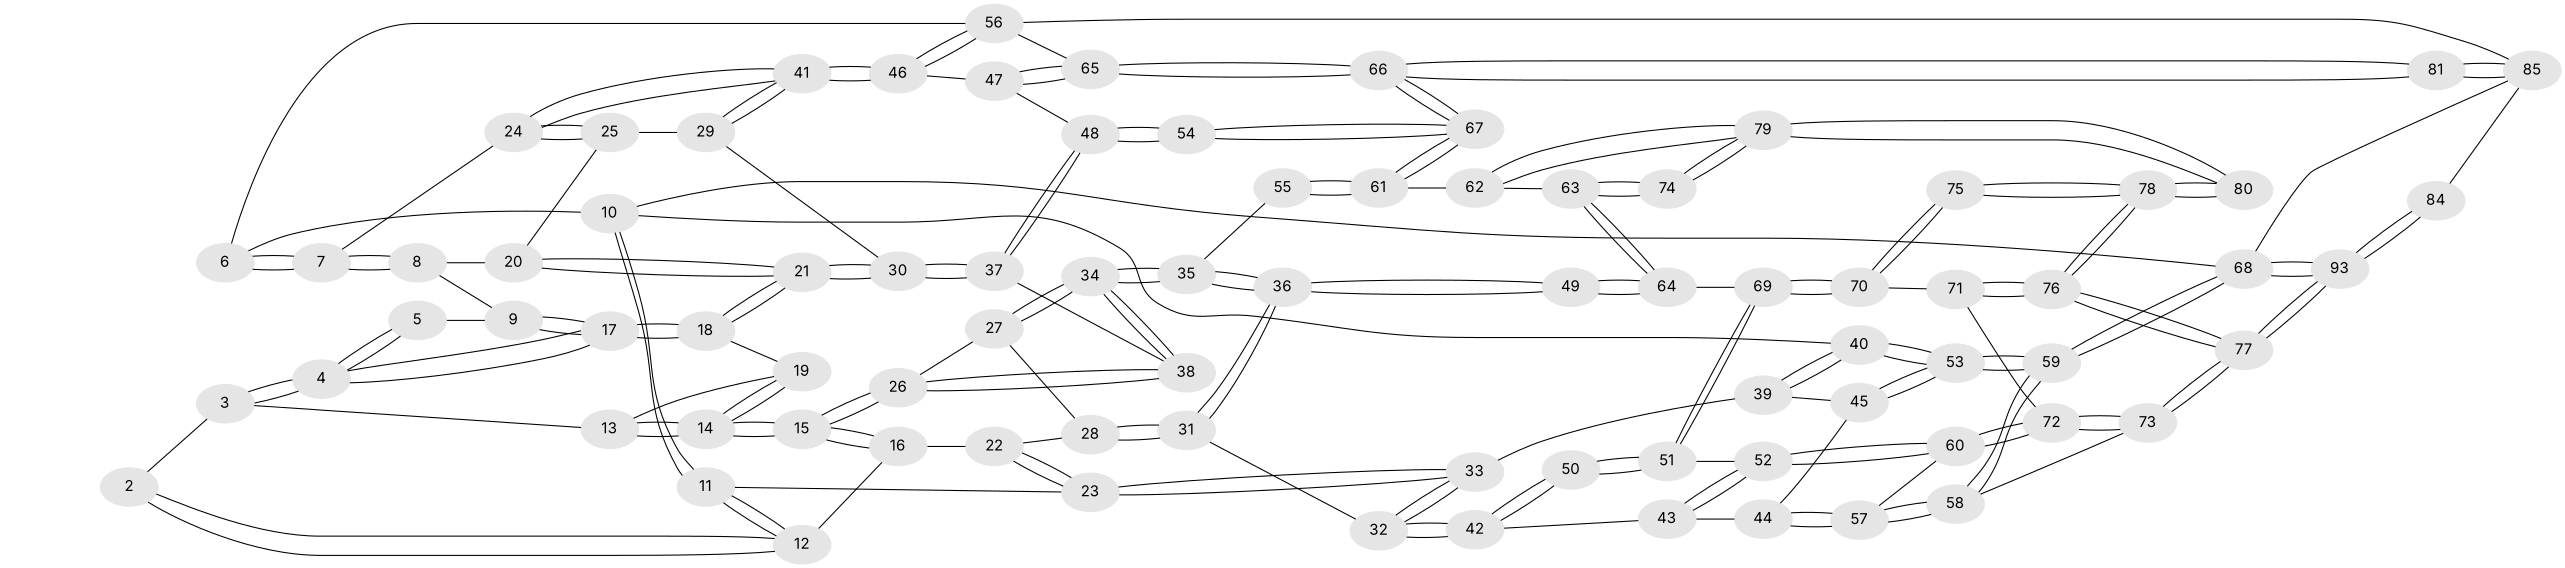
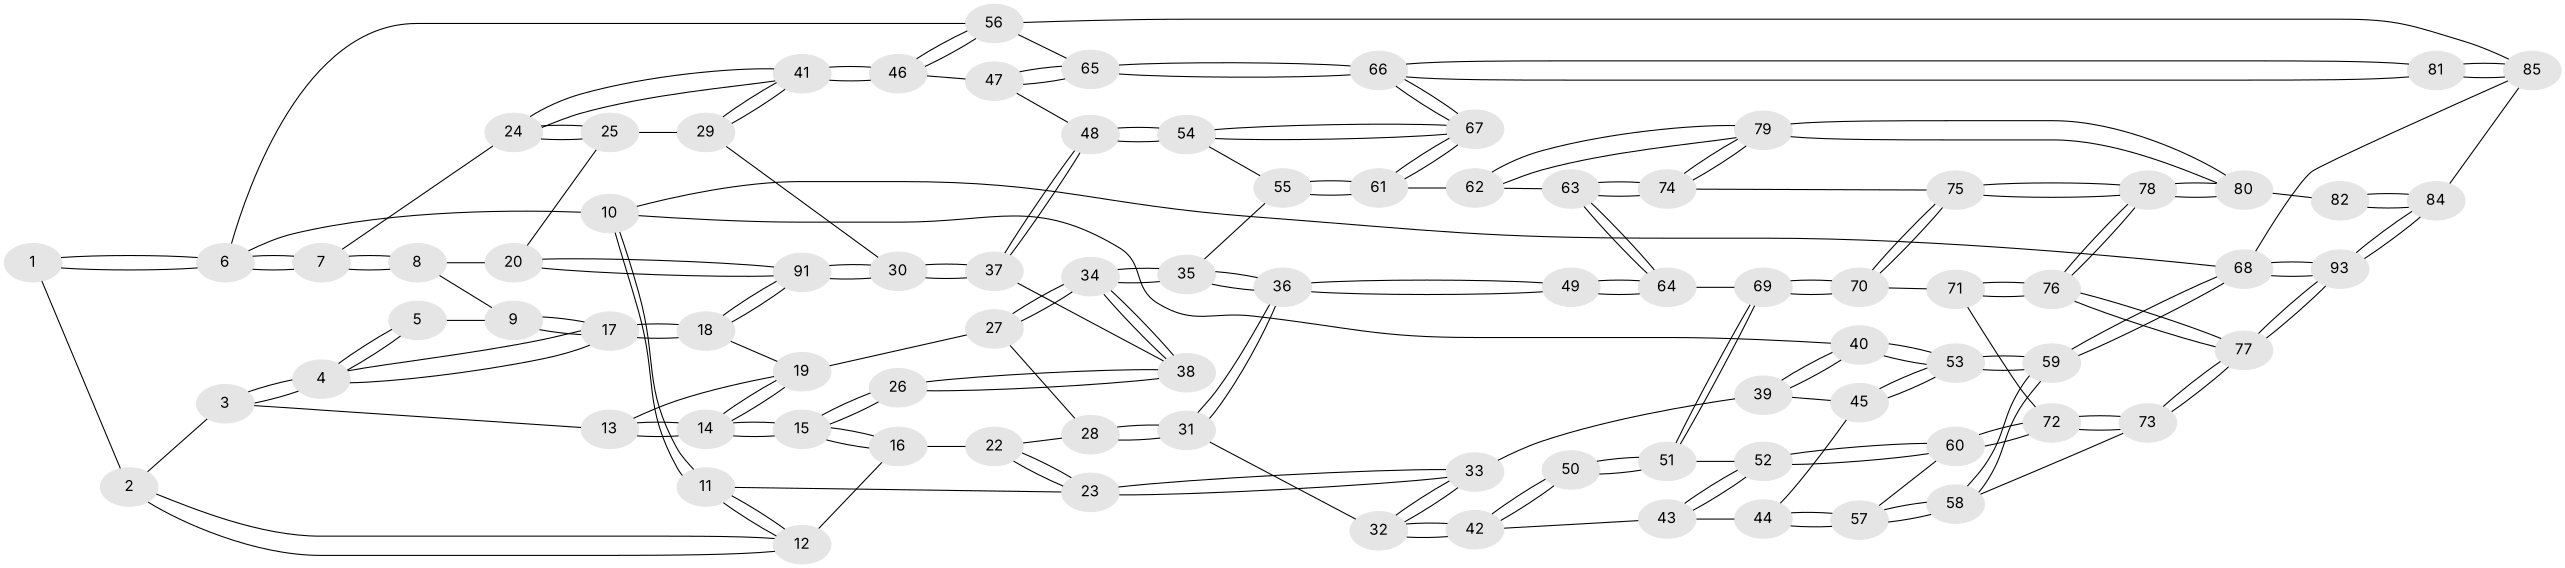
edge "54" -- "55": added
edge "74" -- "75": added
node "82": added
node "1": added
node "21": label "21" -> "91"
edge "27" -- "26": now "27" -- "19"
